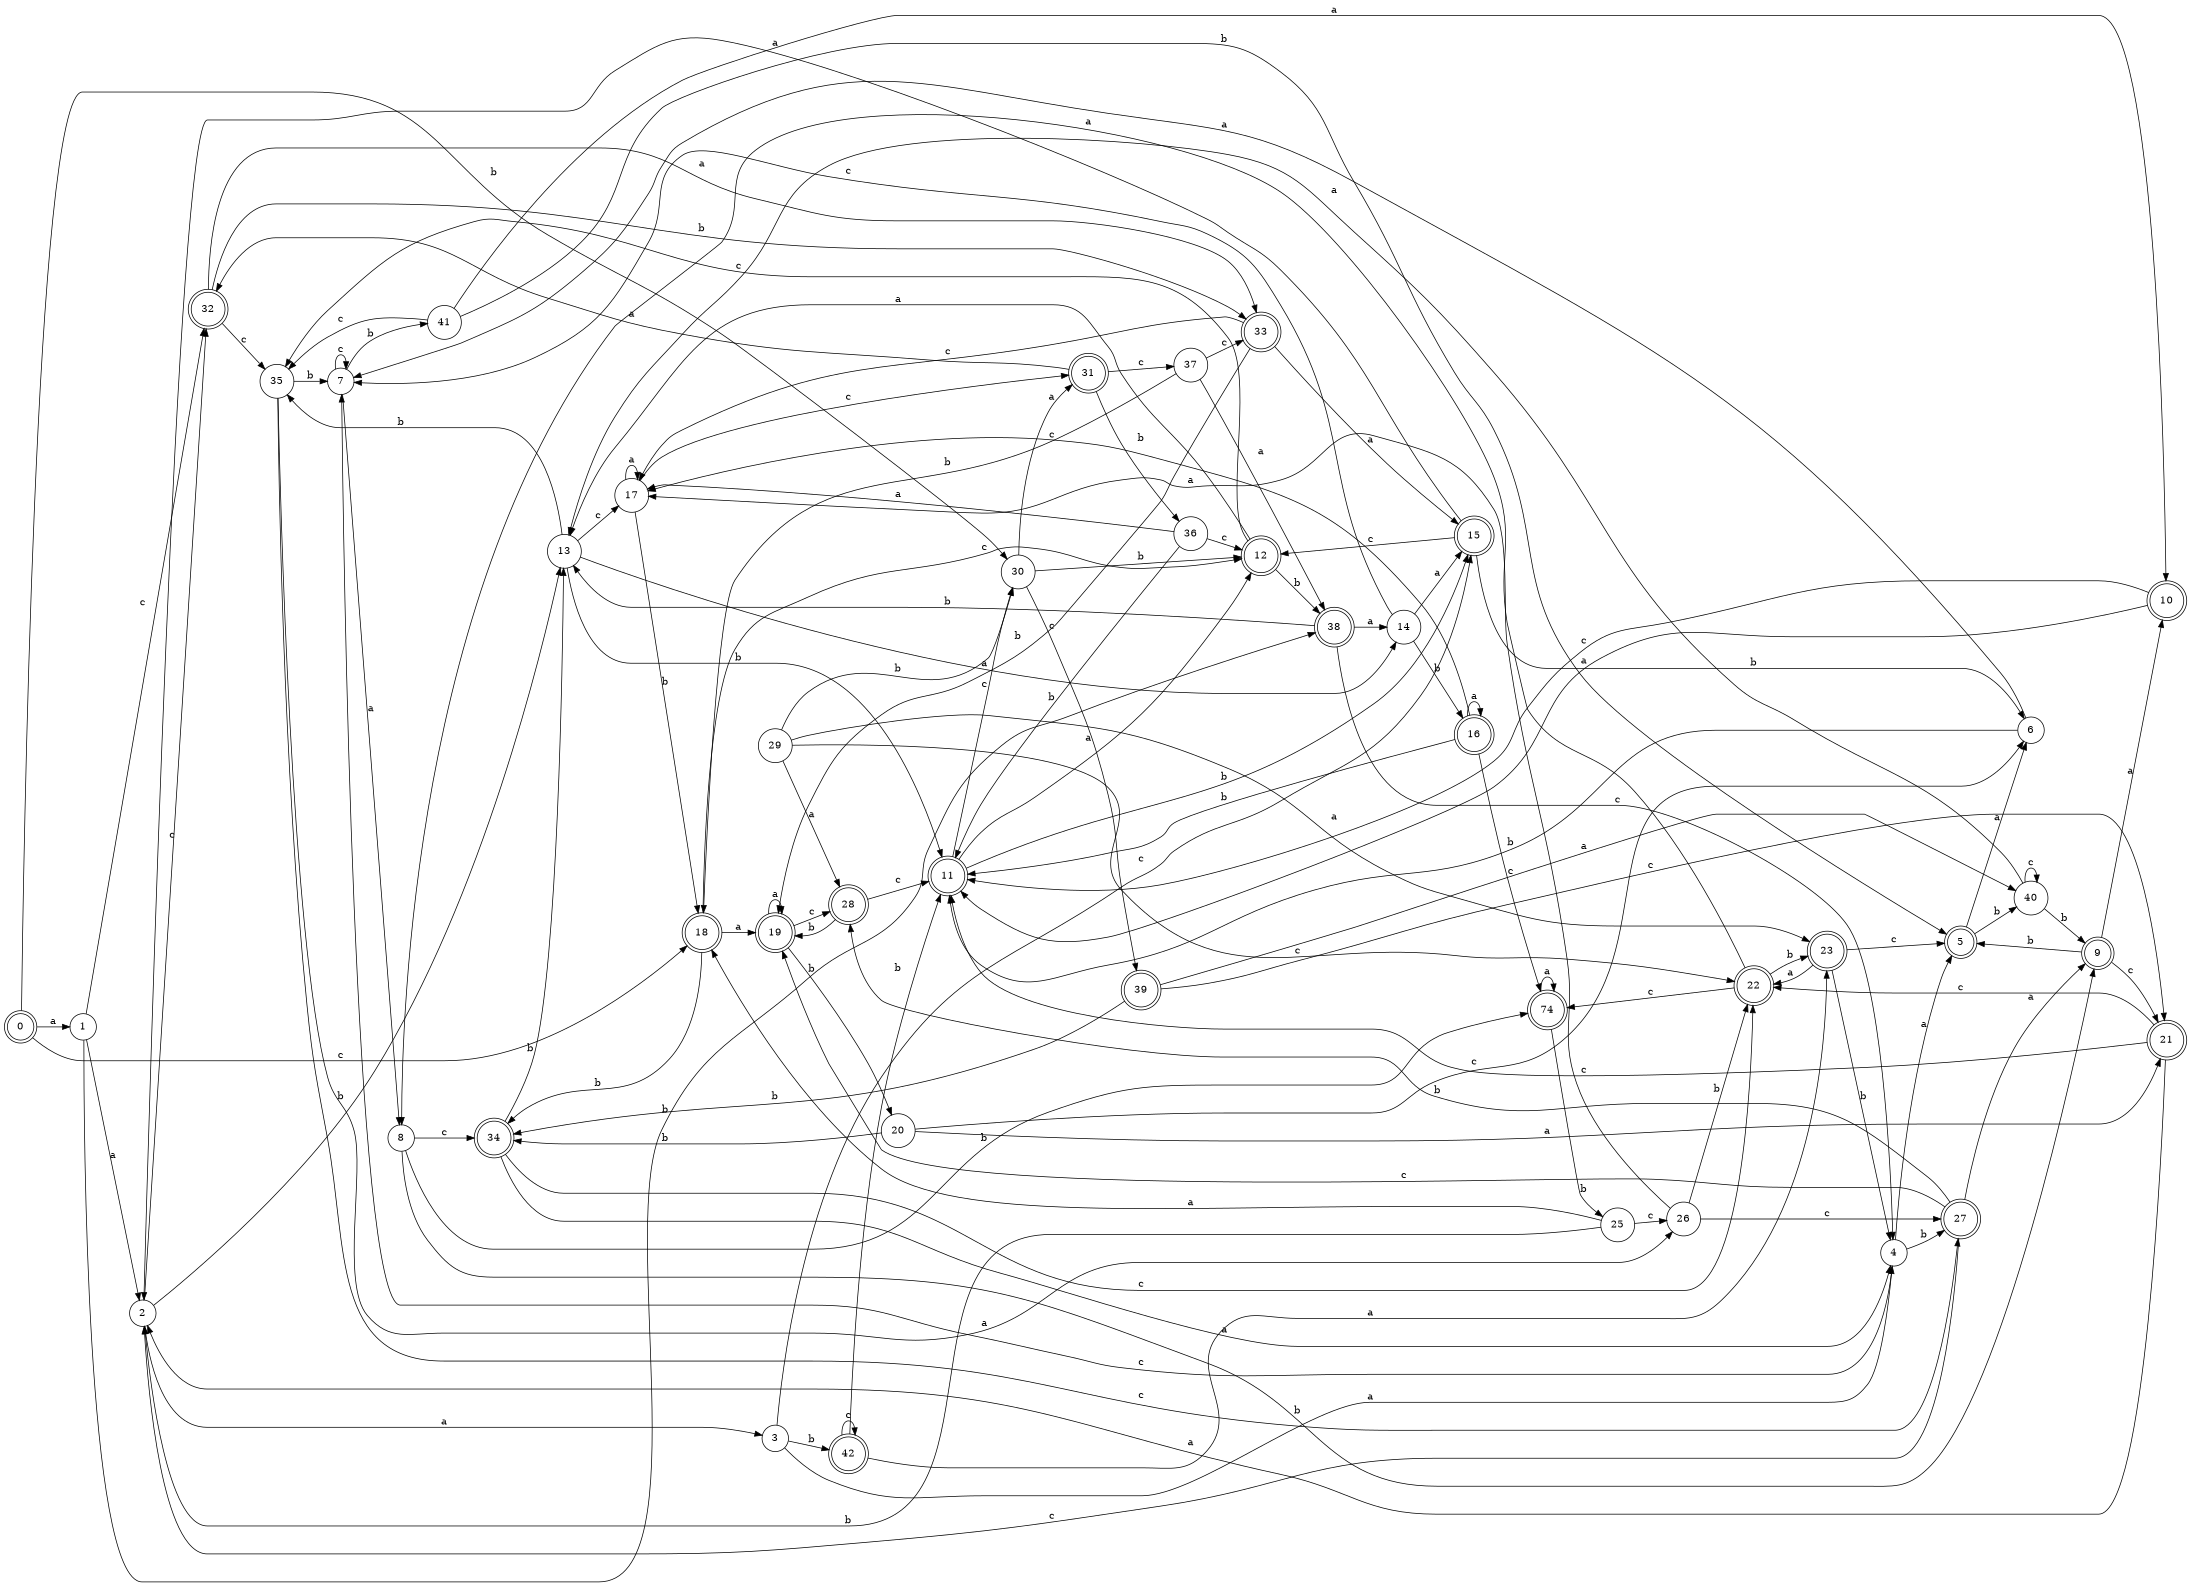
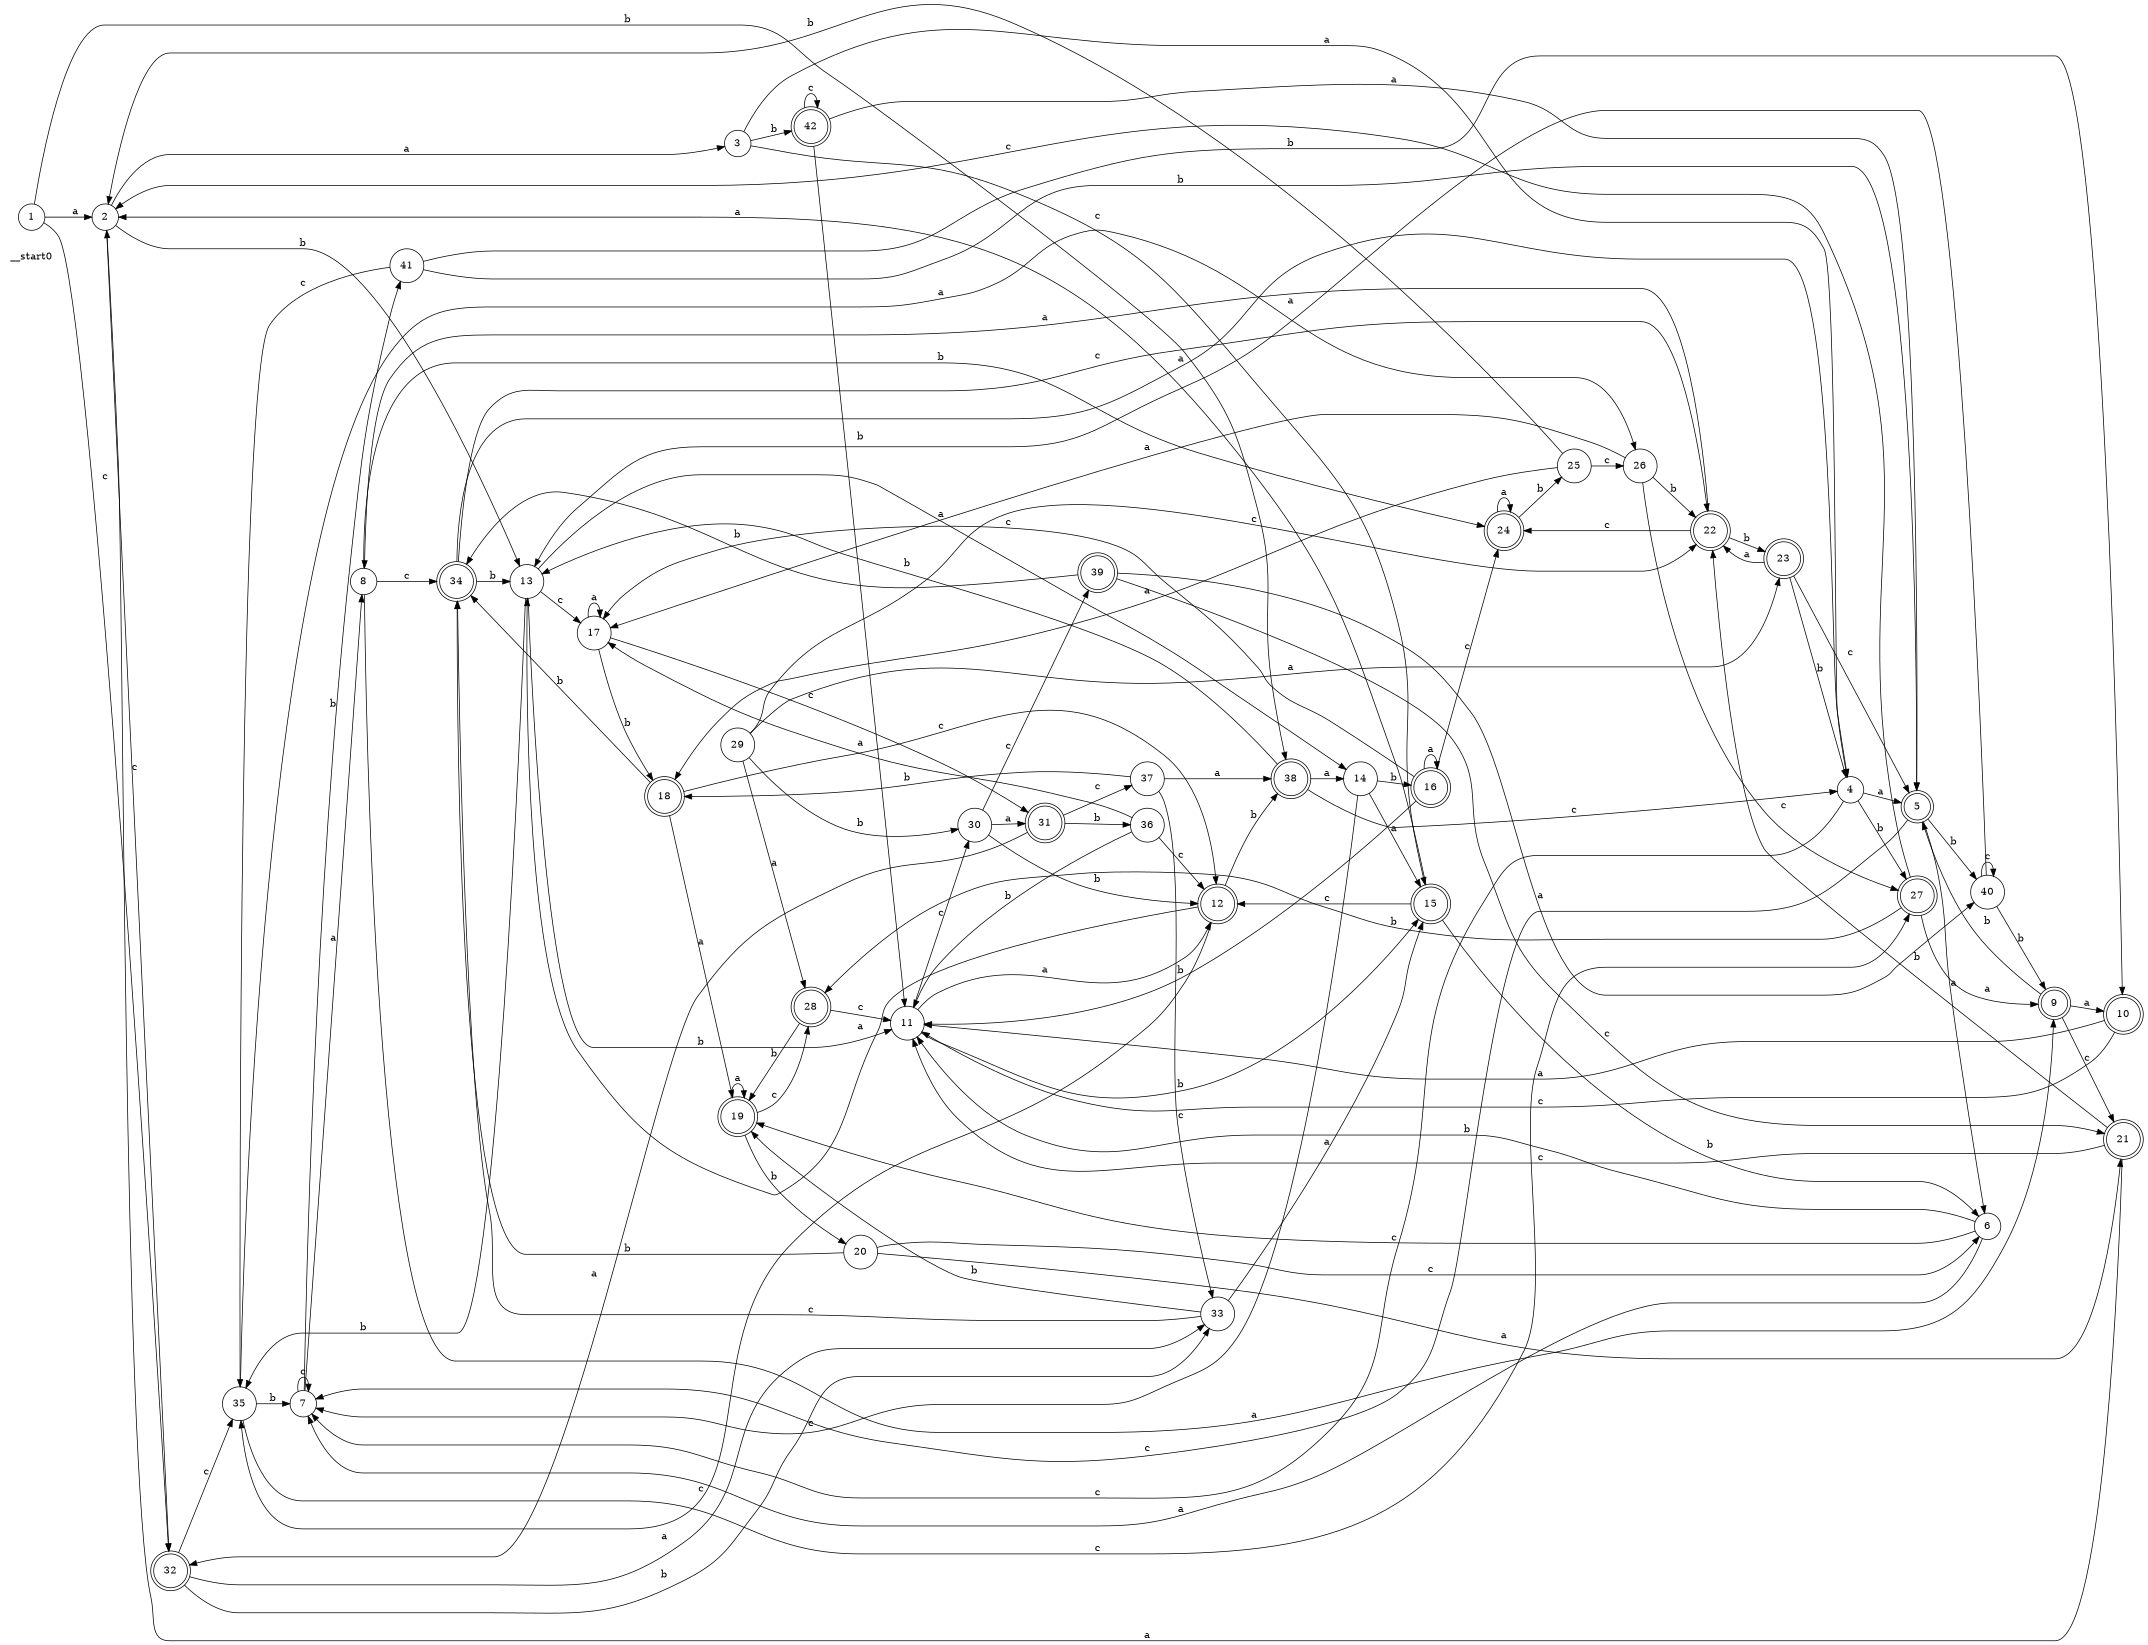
edge "41" -> "10": label "a" -> "b"
node "__start0": added
node "33": shape doublecircle -> circle
edge "33" -> "17": now "33" -> "34"
node "11": shape doublecircle -> circle
edge "21" -> "22": label "c" -> "b"
node "74": label "74" -> "24"
node "0": removed
edge "27" -> "19": now "6" -> "19"
edge "42" -> "23": now "42" -> "5"
edge "8" -> "9": label "b" -> "a"
edge "5" -> "7": added, label "c"
